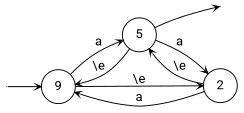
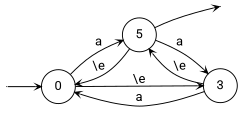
node "2": label "2" -> "3"
node "9": label "9" -> "0"
